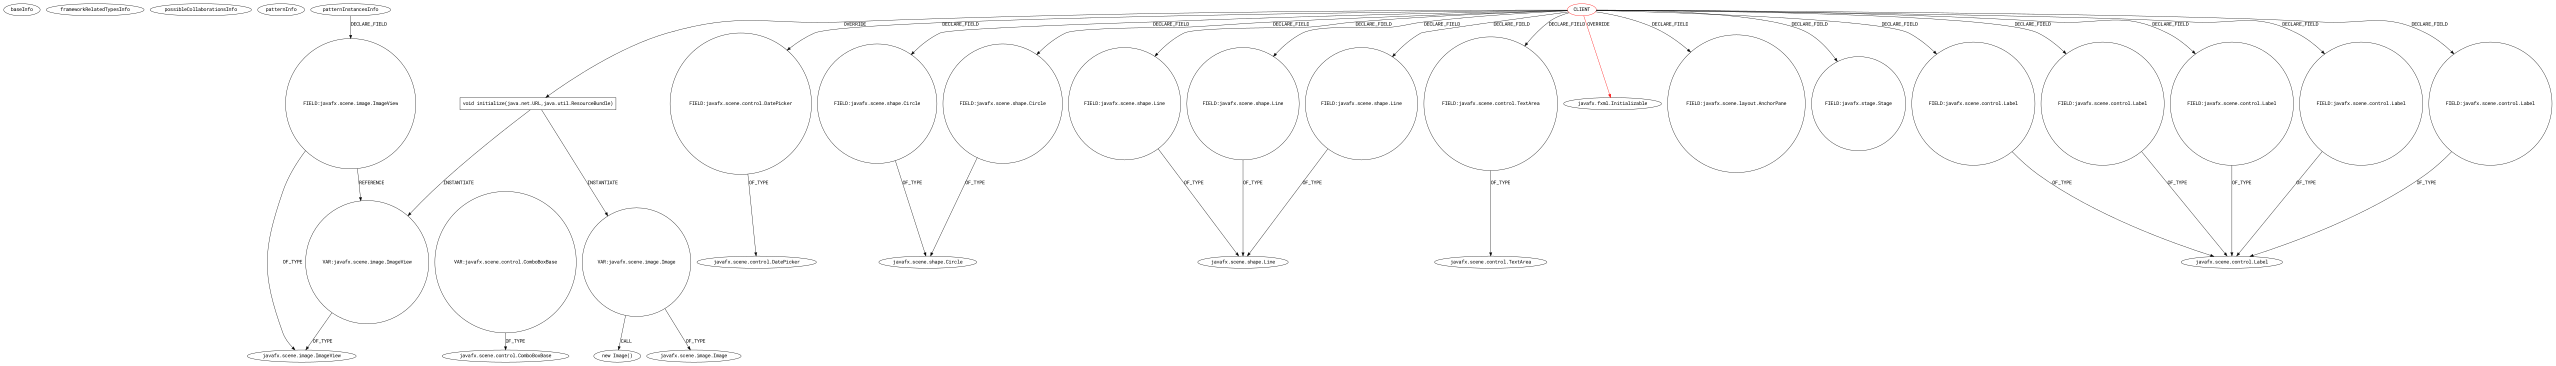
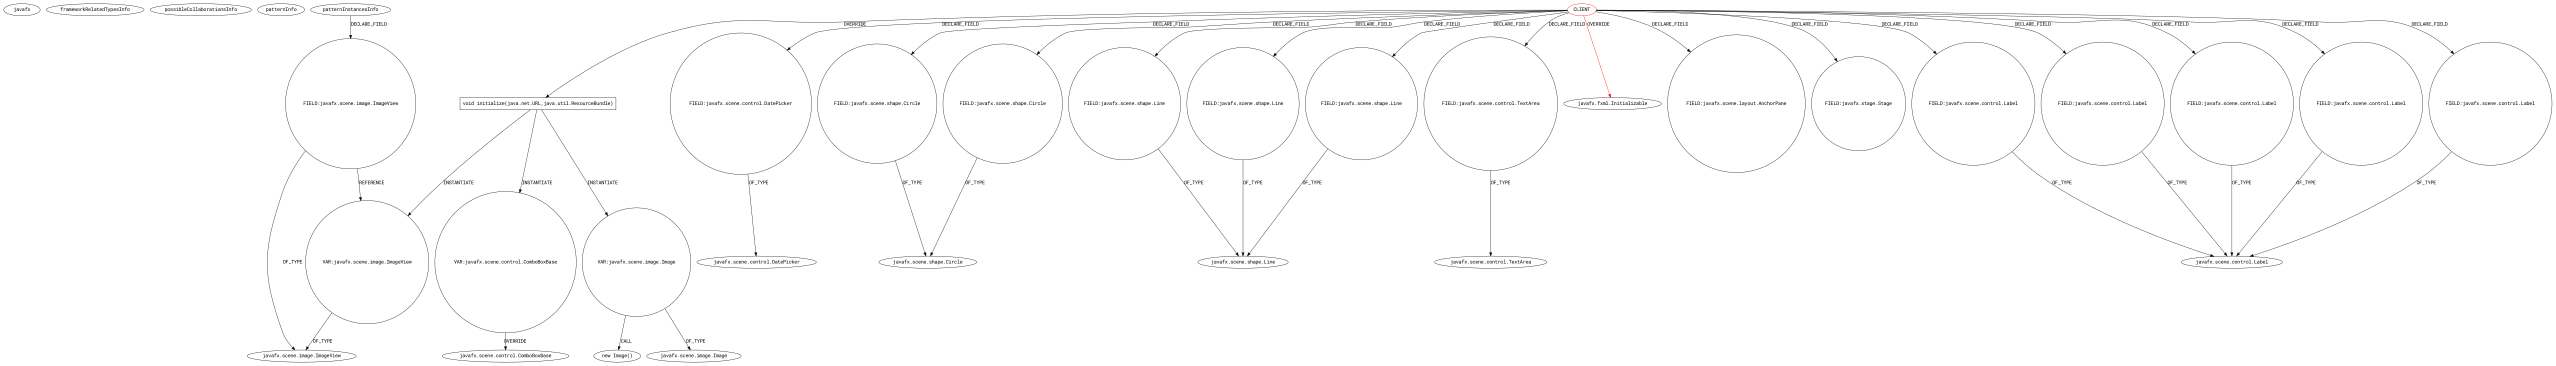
node "baseInfo": label "baseInfo" -> "javafx"
edge "void initialize(java.net.URL,java.util.ResourceBundle)" -> "VAR:javafx.scene.control.ComboBoxBase": added, label "INSTANTIATE"
edge "VAR:javafx.scene.control.ComboBoxBase" -> "javafx.scene.control.ComboBoxBase": label "OF_TYPE" -> "OVERRIDE"
